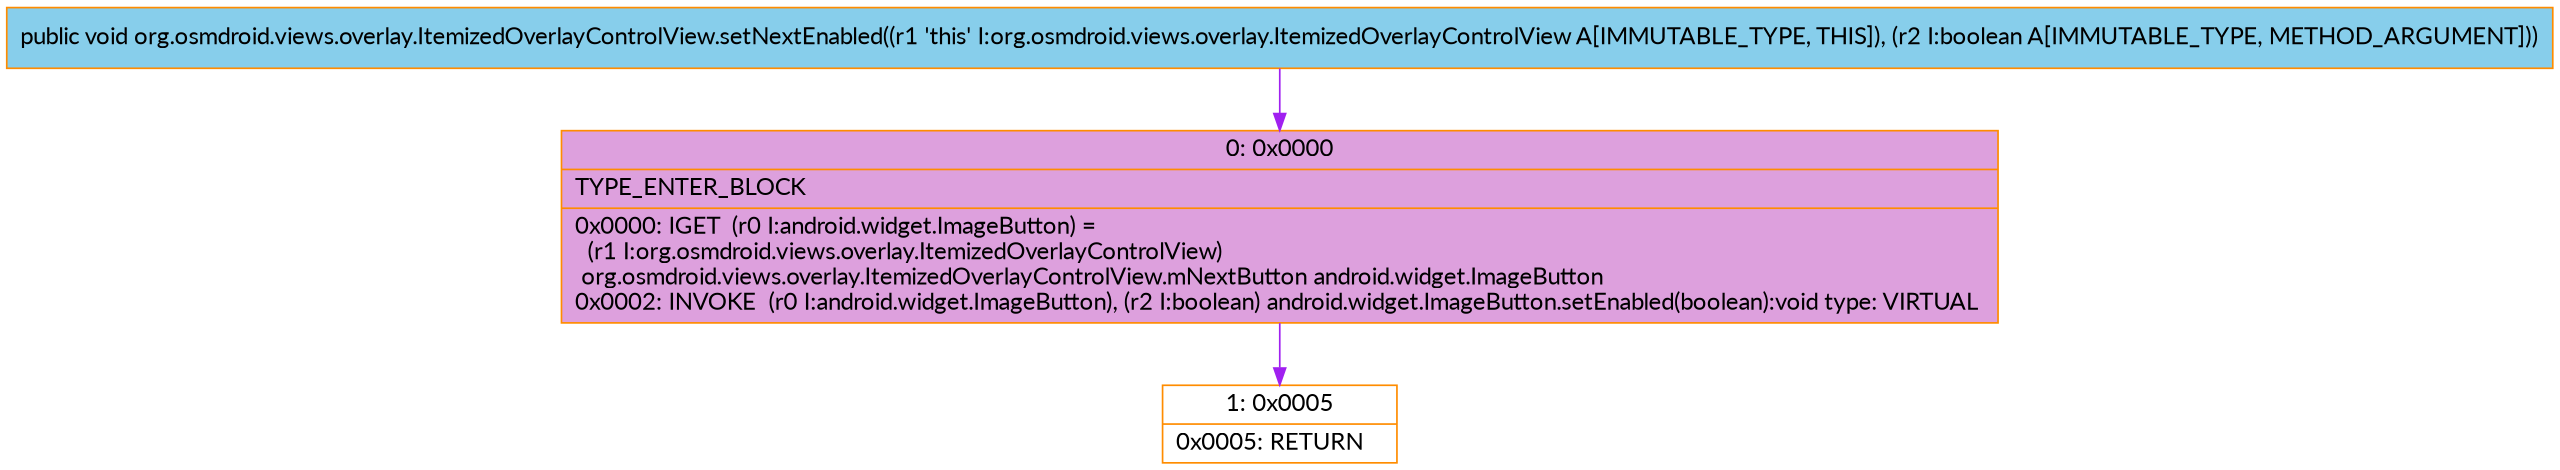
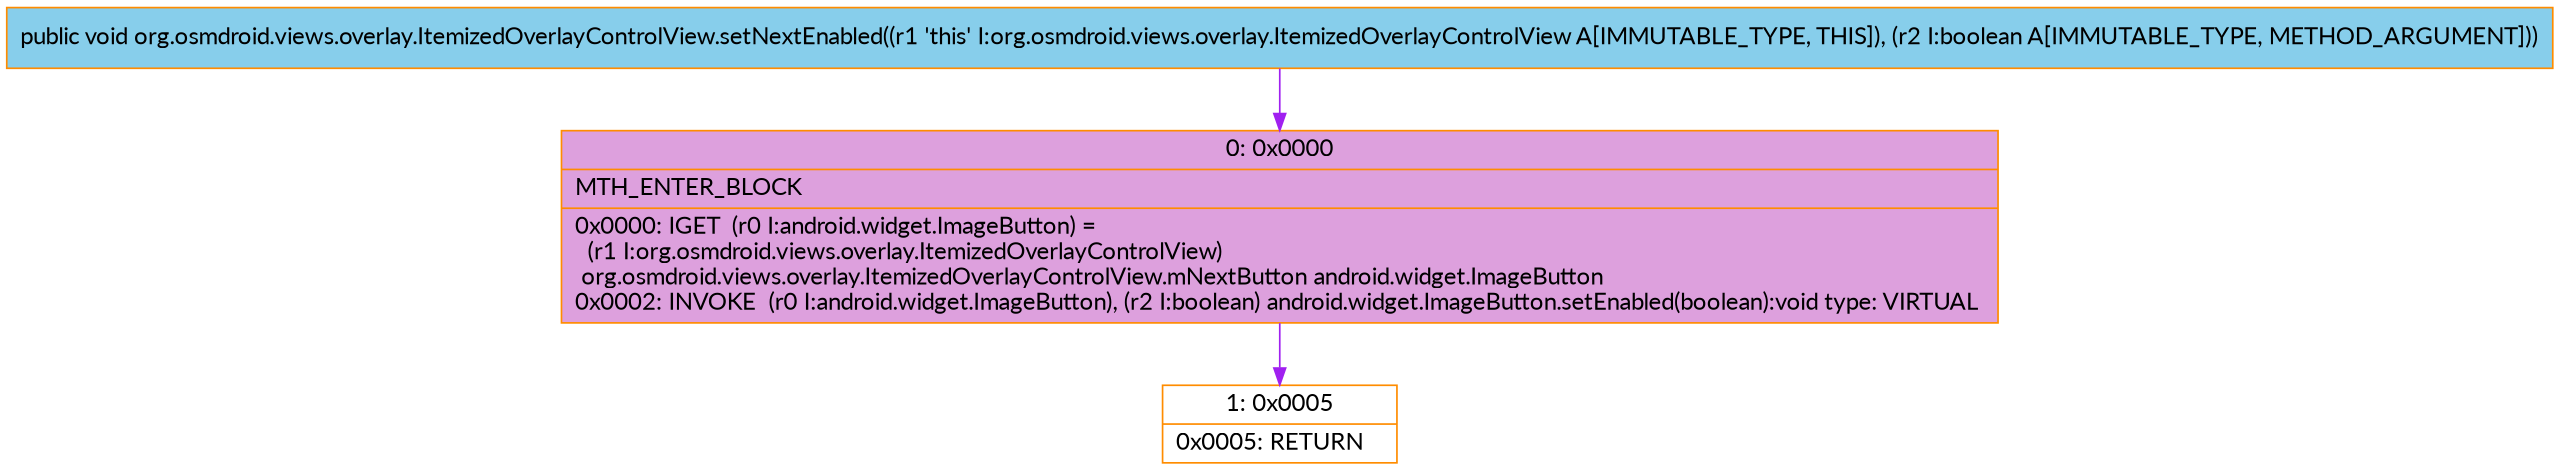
node "0: 0x0000": text "TYPE_ENTER_BLOCK" -> "MTH_ENTER_BLOCK"
